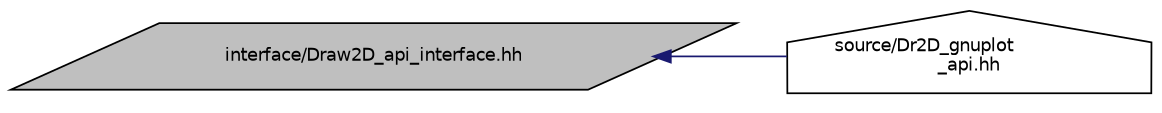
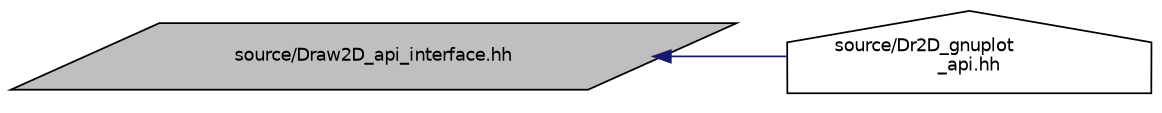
node "interface/Draw2D_api_interface.hh": label "interface/Draw2D_api_interface.hh" -> "source/Draw2D_api_interface.hh"
